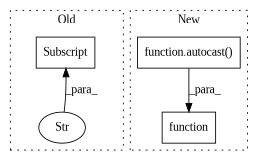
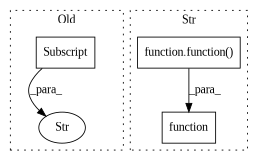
cluster "New": label "New" -> "Str"
node "function.autocast()": label "function.autocast()" -> "function.function()"
edge "Str" -> "Subscript": reversed
